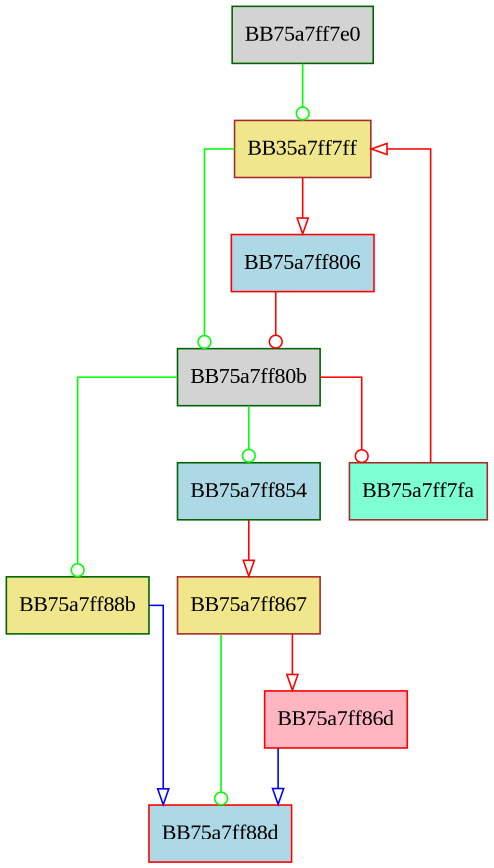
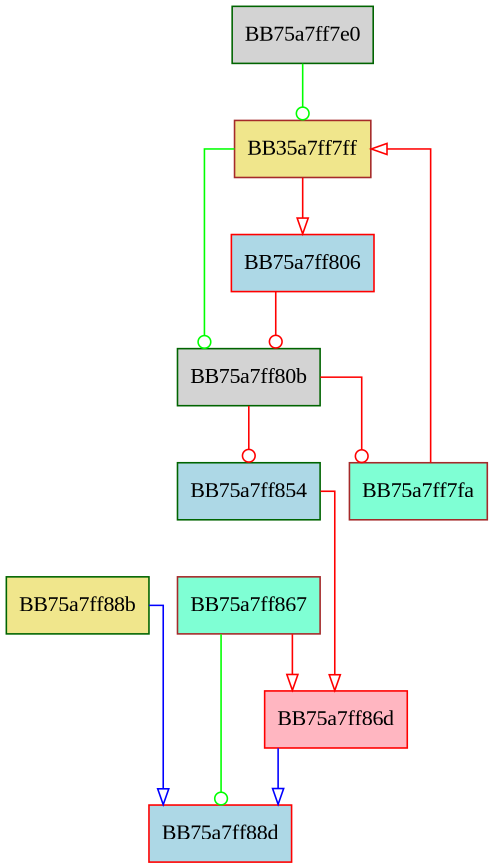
edge "BB75a7ff80b" -> "BB75a7ff88b": removed
edge "BB75a7ff80b" -> "BB75a7ff854": color green -> red
edge "BB75a7ff854" -> "BB75a7ff867": now "BB75a7ff854" -> "BB75a7ff86d"
node "BB75a7ff867": fillcolor khaki -> aquamarine
